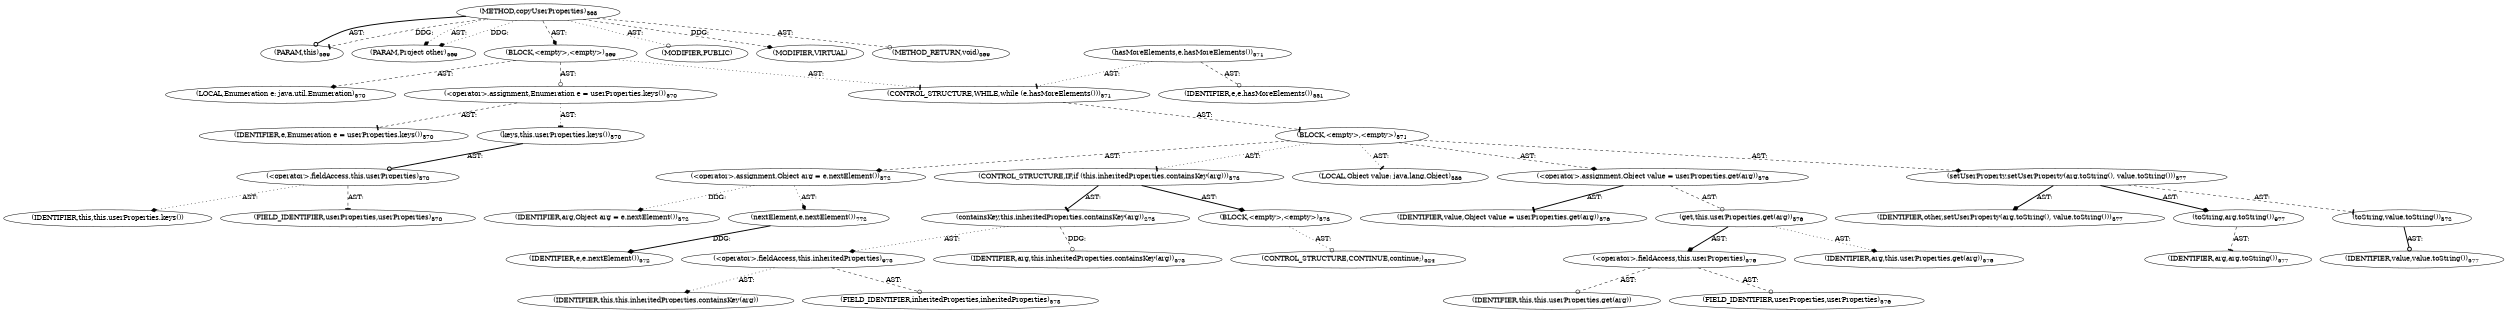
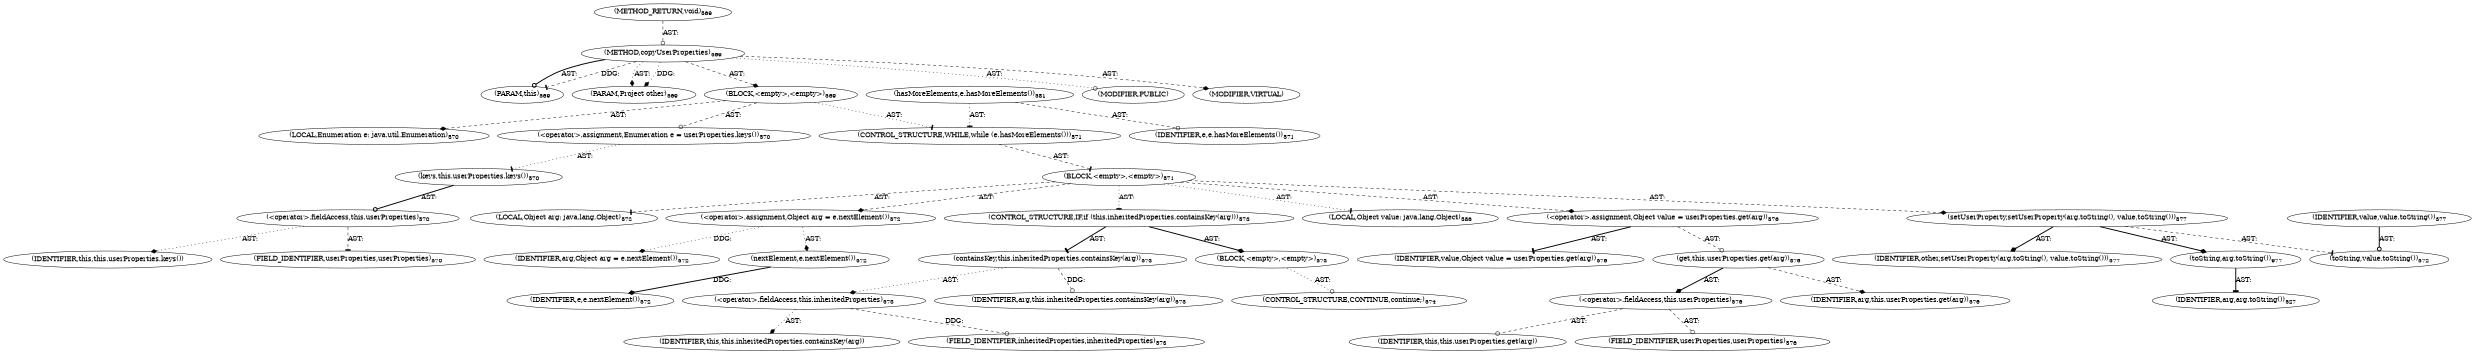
node "(METHOD,copyUserProperties)": text "568" -> "569"
edge "(METHOD,copyUserProperties)" -> "(METHOD_RETURN,void)": reversed
edge "(METHOD,copyUserProperties)" -> "(MODIFIER,VIRTUAL)": label "DDG: " -> "AST: "
node "(METHOD_RETURN,void)": text "369" -> "569"
node "(hasMoreElements,e.hasMoreElements())": text "571" -> "581"
node "(IDENTIFIER,e,e.hasMoreElements())": text "551" -> "571"
node "(IDENTIFIER,e,Enumeration e = userProperties.keys())": removed
node "(LOCAL,Object arg: java.lang.Object)": added
node "(nextElement,e.nextElement())": text "772" -> "572"
node "(containsKey,this.inheritedProperties.containsKey(arg))": text "273" -> "573"
node "(get,this.userProperties.get(arg))": text "576" -> "876"
edge "(toString,value.toString())" -> "(IDENTIFIER,value,value.toString())": reversed
edge "(get,this.userProperties.get(arg))" -> "(IDENTIFIER,arg,this.userProperties.get(arg))": style dotted -> dashed
edge "(toString,arg.toString())" -> "(IDENTIFIER,arg,arg.toString())": style dashed -> bold
node "(<operator>.fieldAccess,this.inheritedProperties)": text "973" -> "573"
node "(CONTROL_STRUCTURE,CONTINUE,continue;)": text "524" -> "574"
node "(IDENTIFIER,arg,arg.toString())": text "577" -> "527"
node "(IDENTIFIER,value,value.toString())": text "577" -> "377"
edge "(<operator>.fieldAccess,this.inheritedProperties)" -> "(FIELD_IDENTIFIER,inheritedProperties,inheritedProperties)": label "AST: " -> "DDG: "
